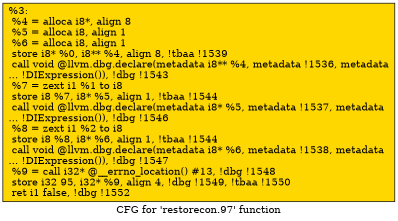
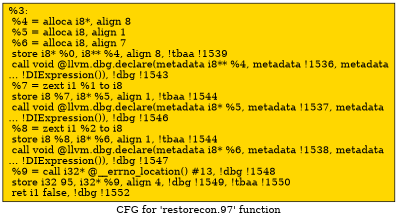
node "%3:": text "%6 = alloca i8, align 1" -> "%6 = alloca i8, align 7"
